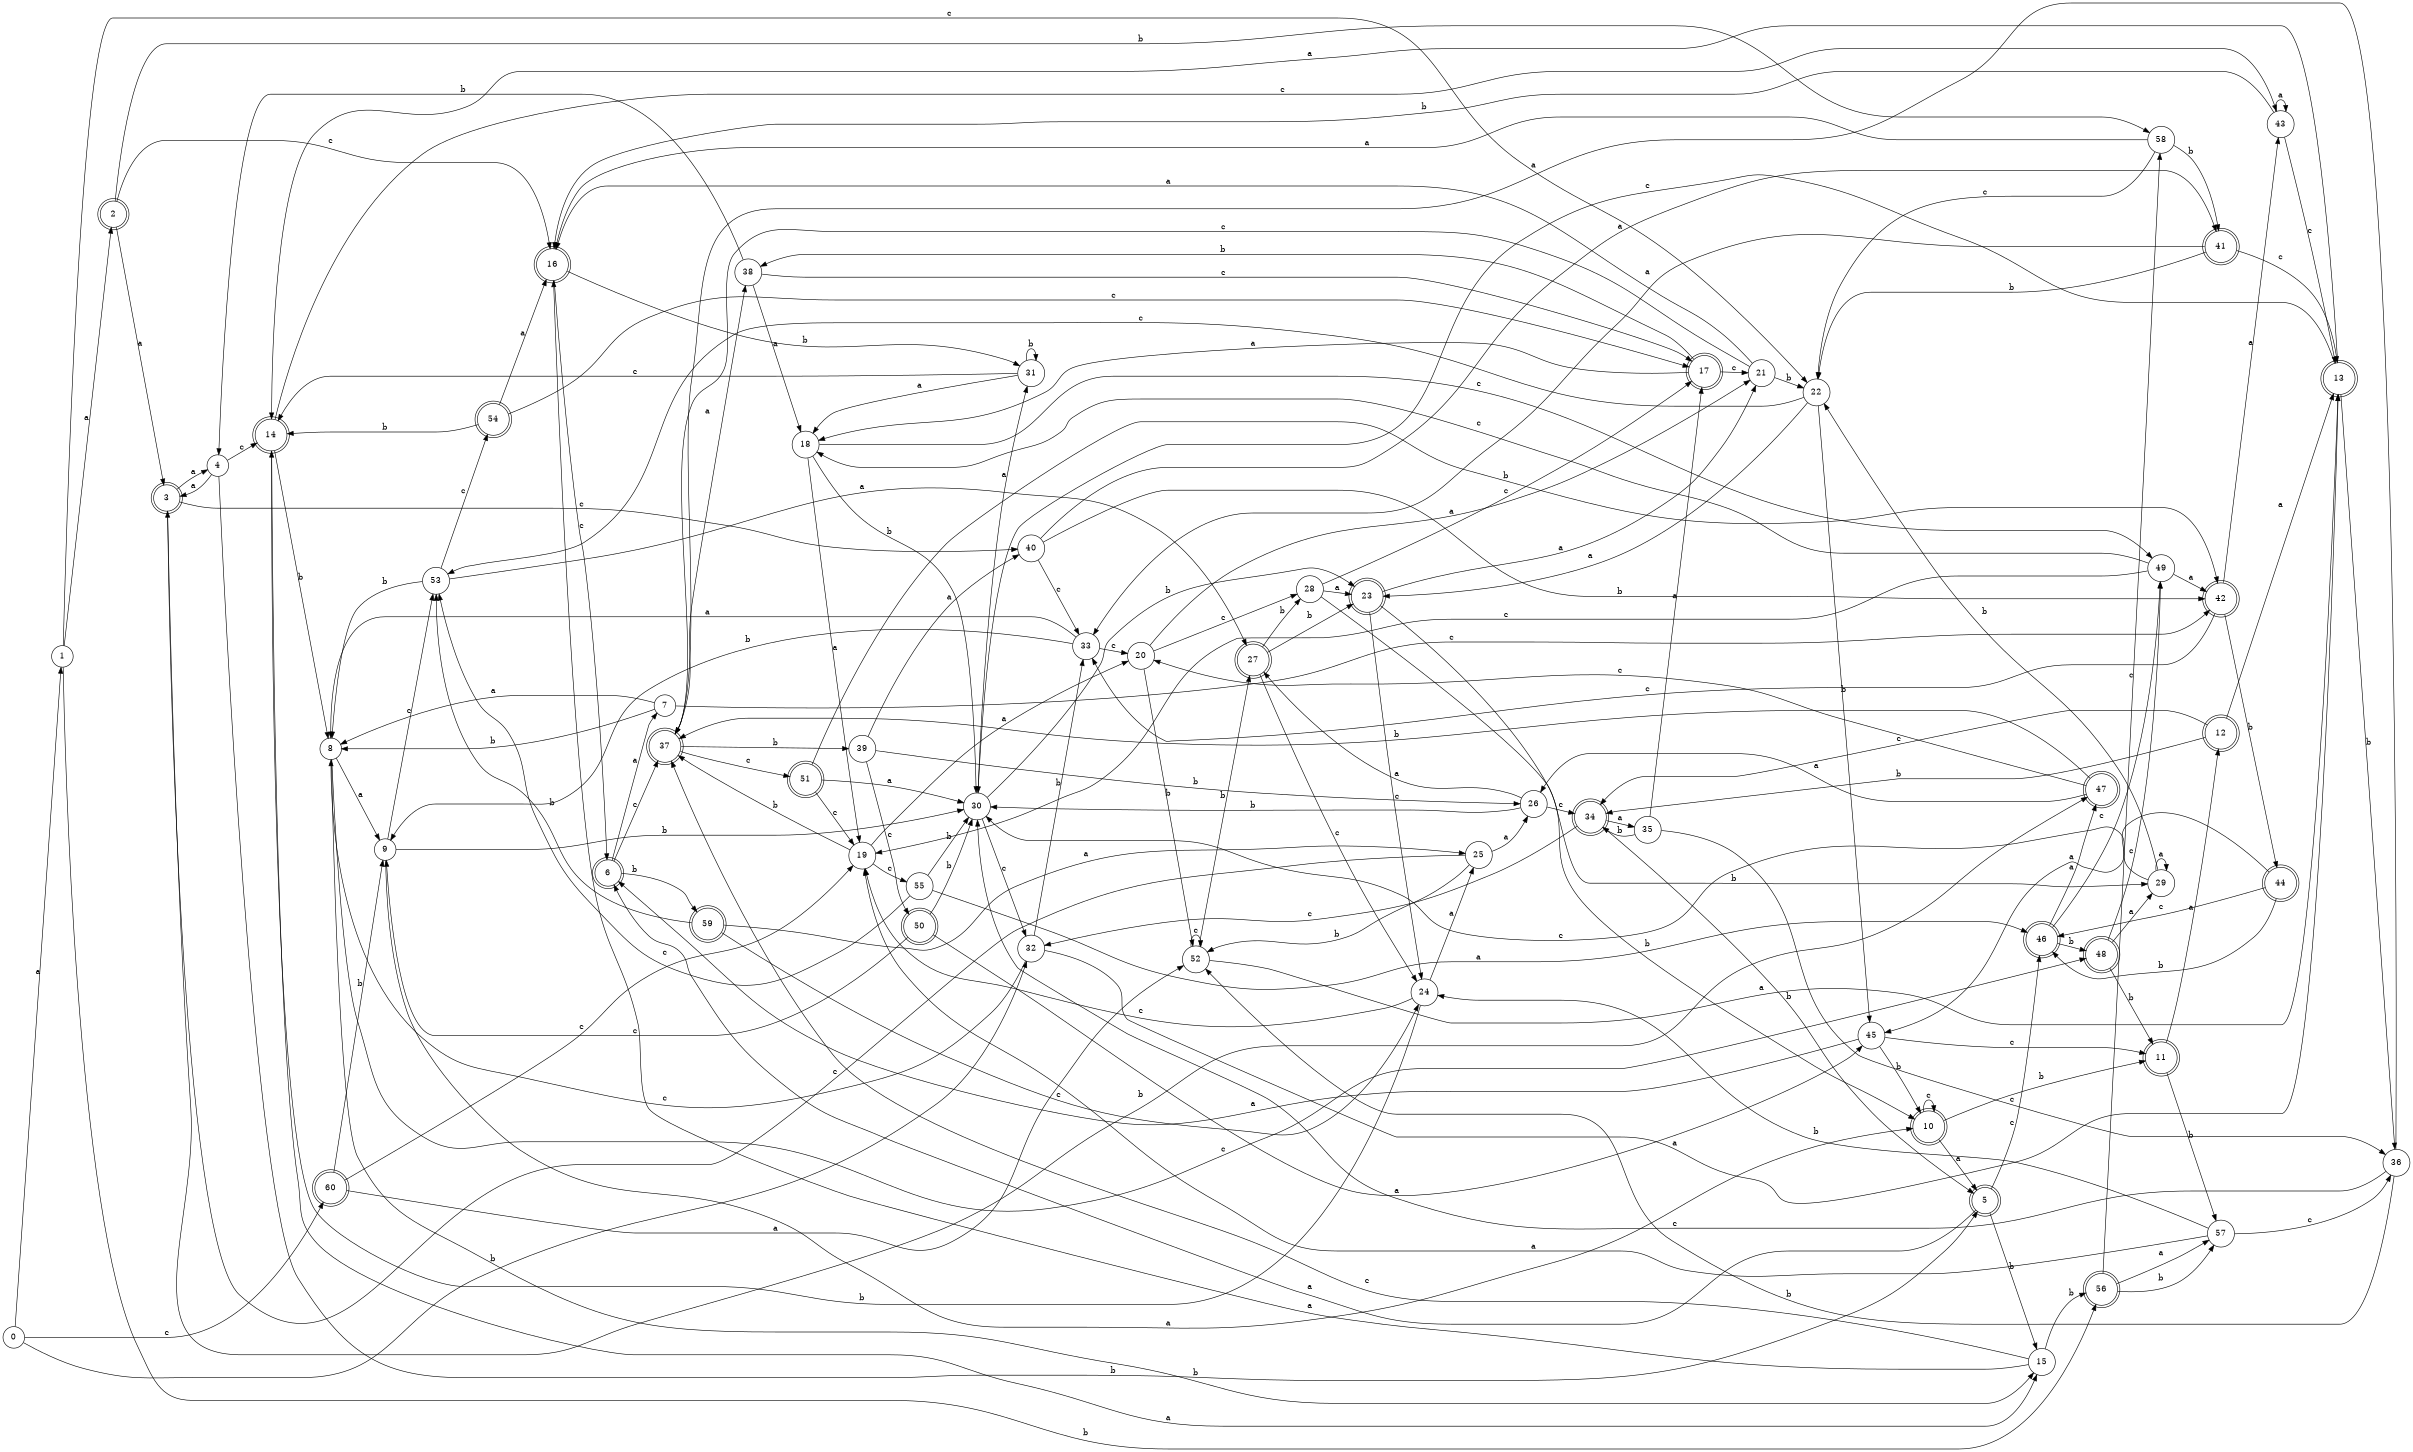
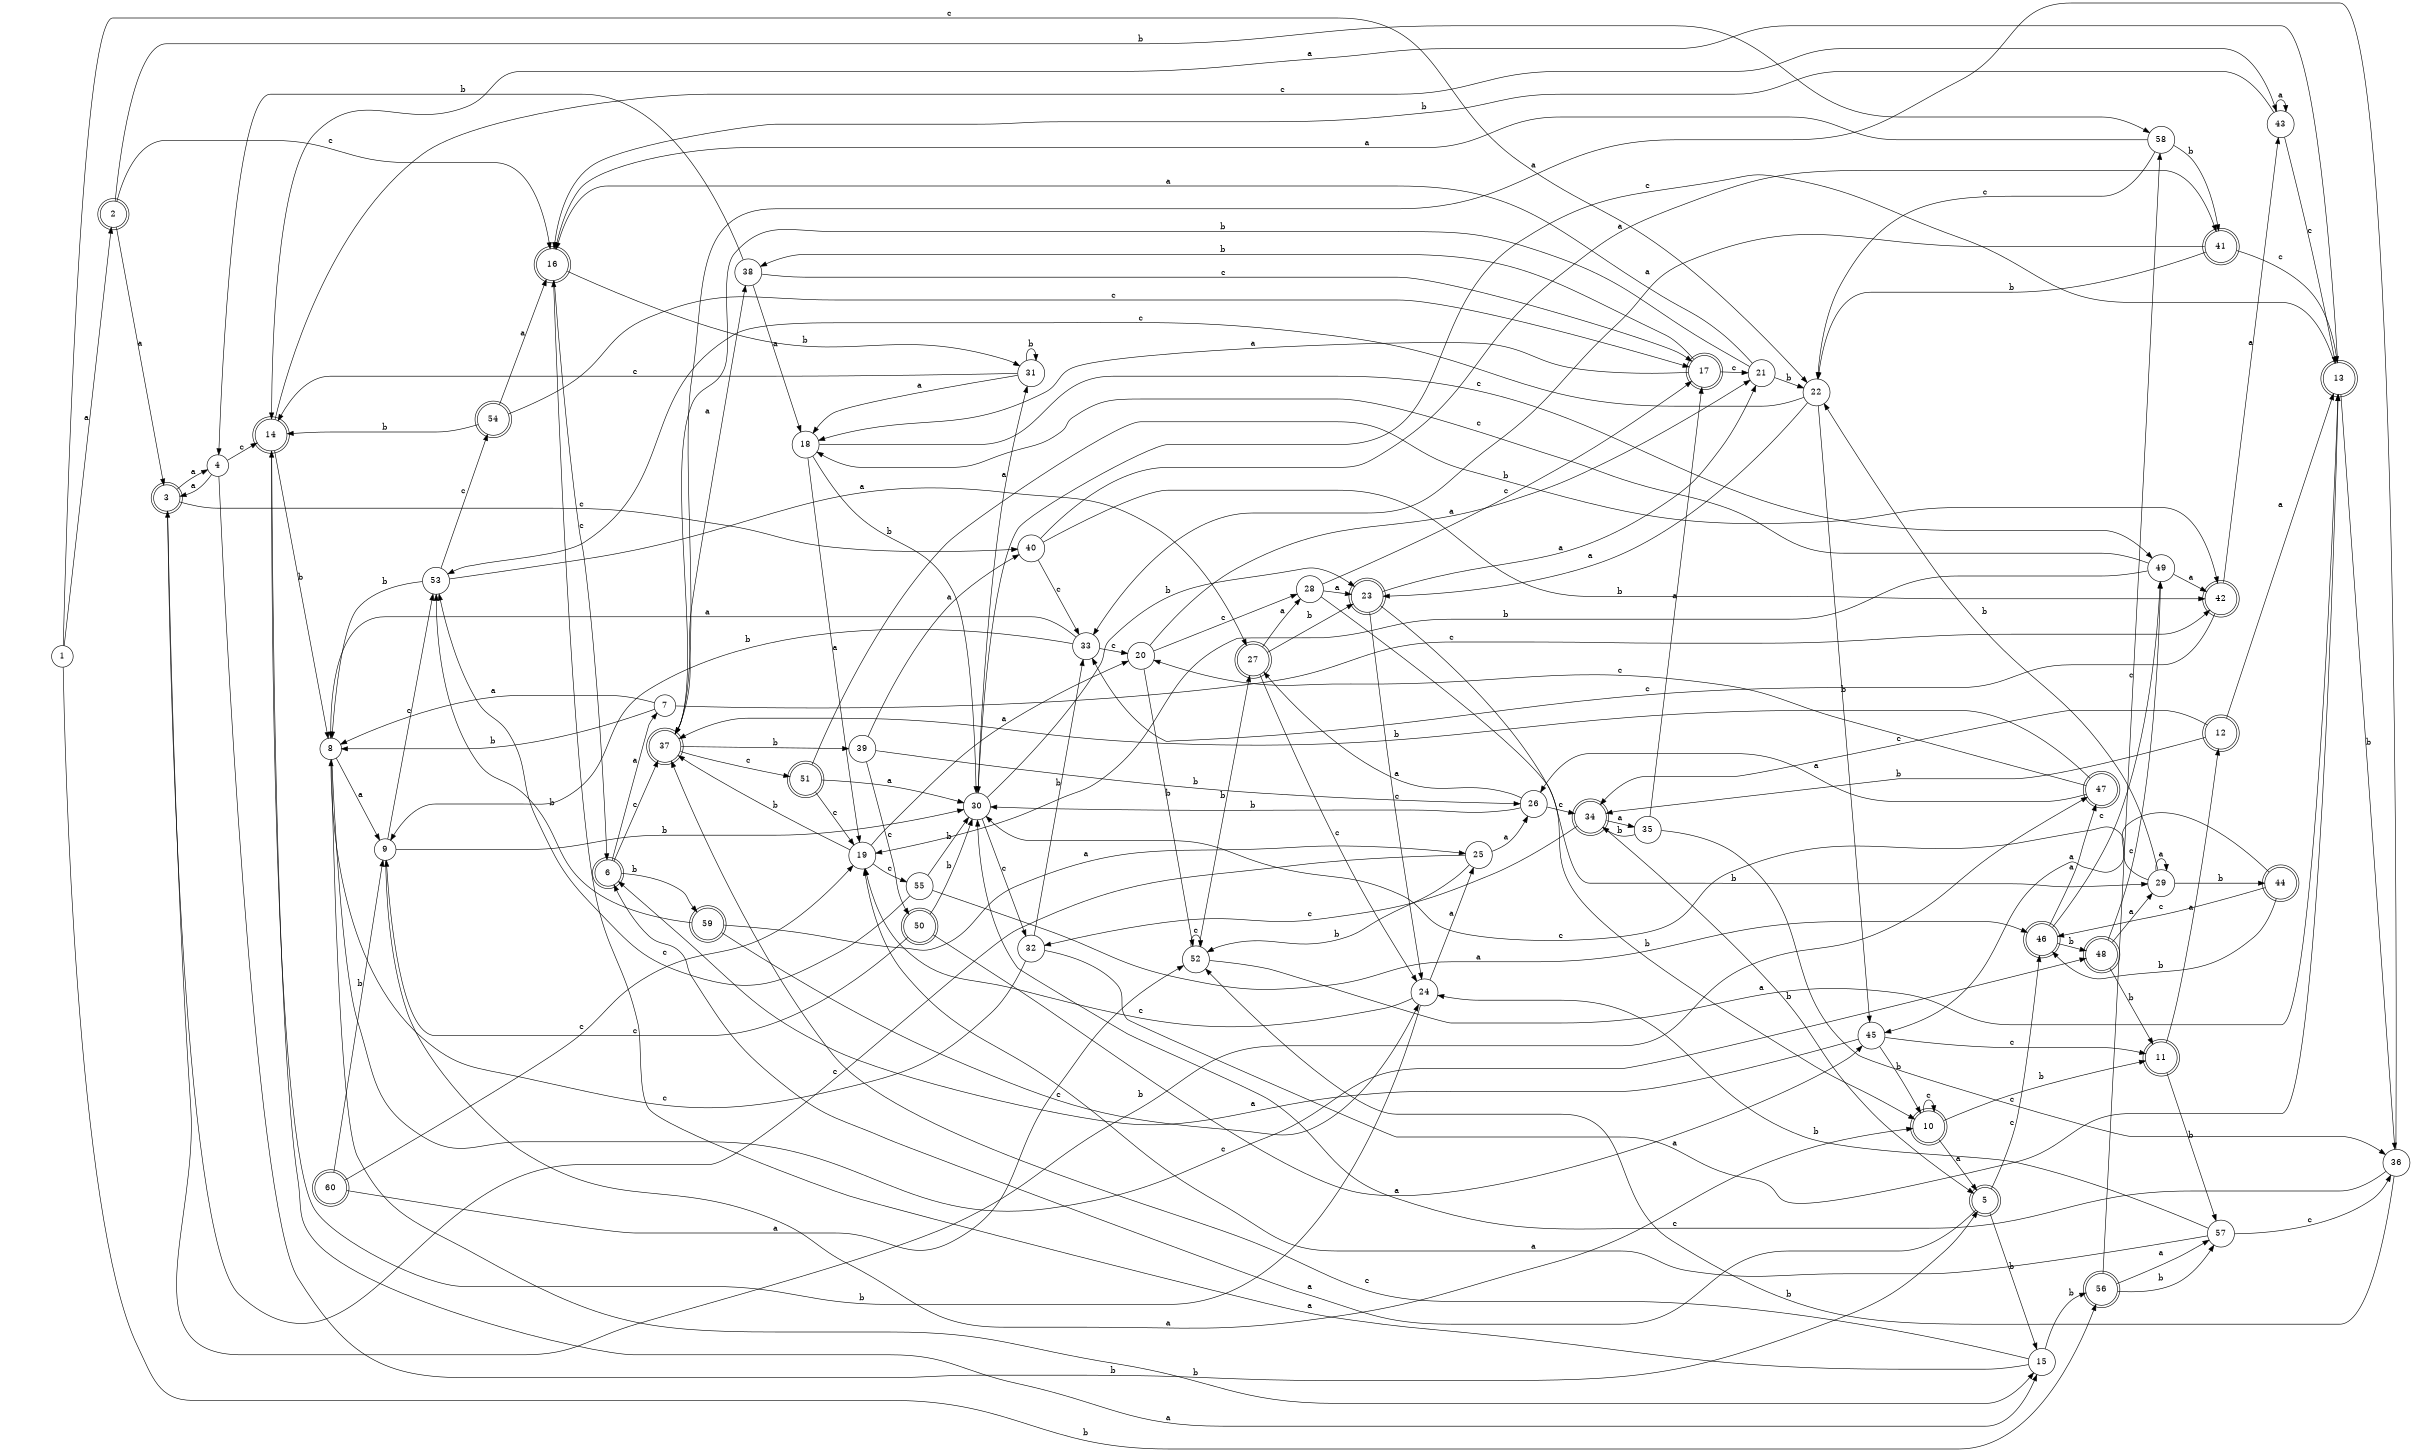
edge "21" -> "37": label "c" -> "b"
edge "27" -> "28": label "b" -> "a"
edge "49" -> "19": label "c" -> "b"
edge "42" -> "44": now "29" -> "44"
node "0": removed
